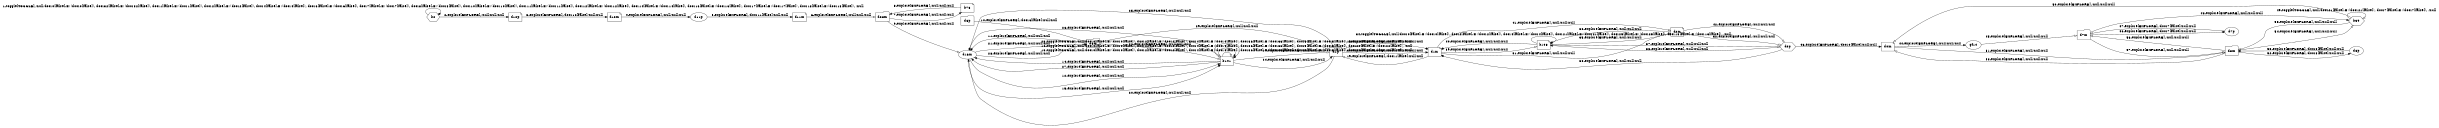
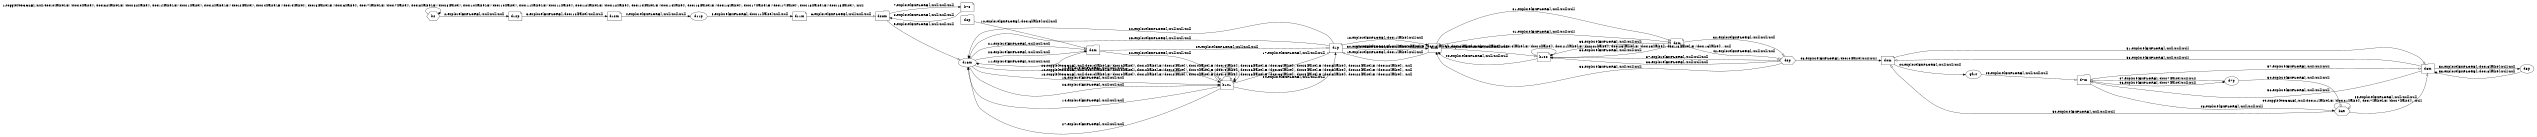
edge "d8m" -> "b39": now "d7p" -> "b39"
